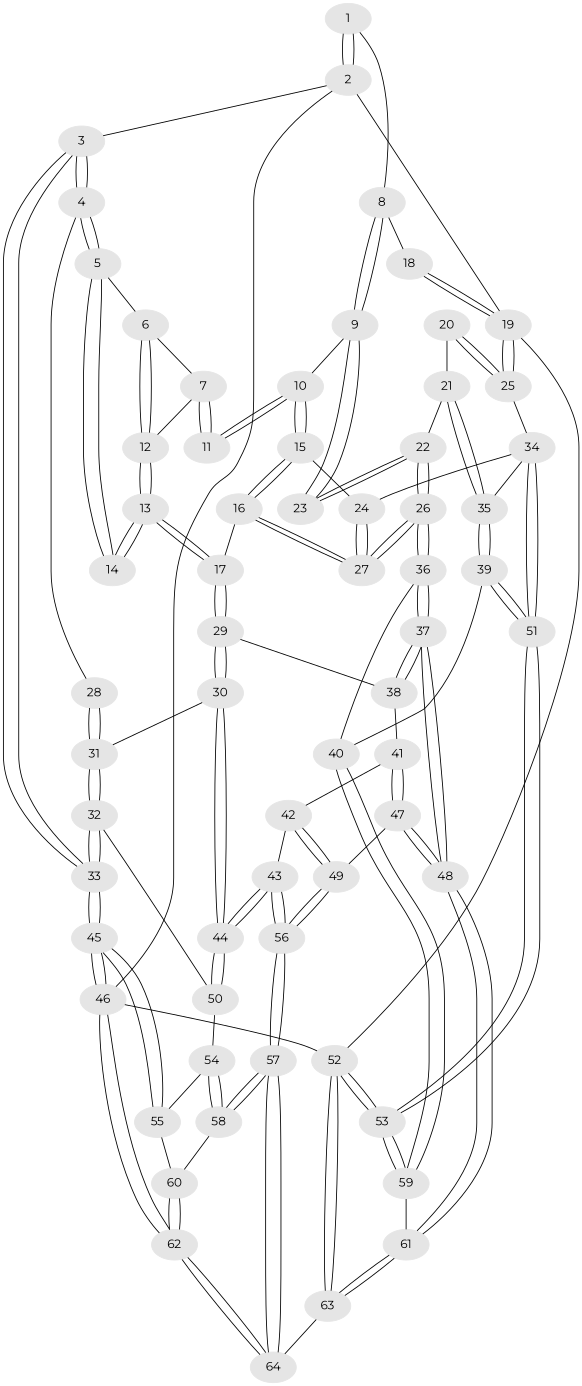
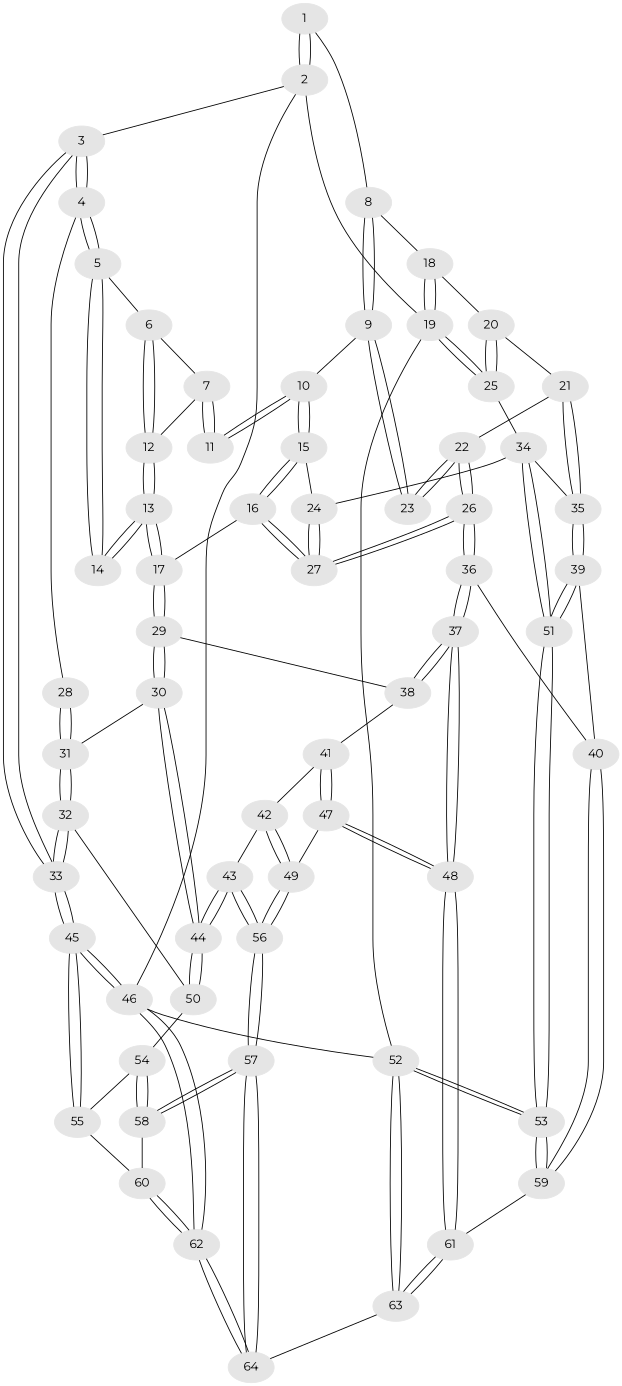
edge "18" -- "20": added
